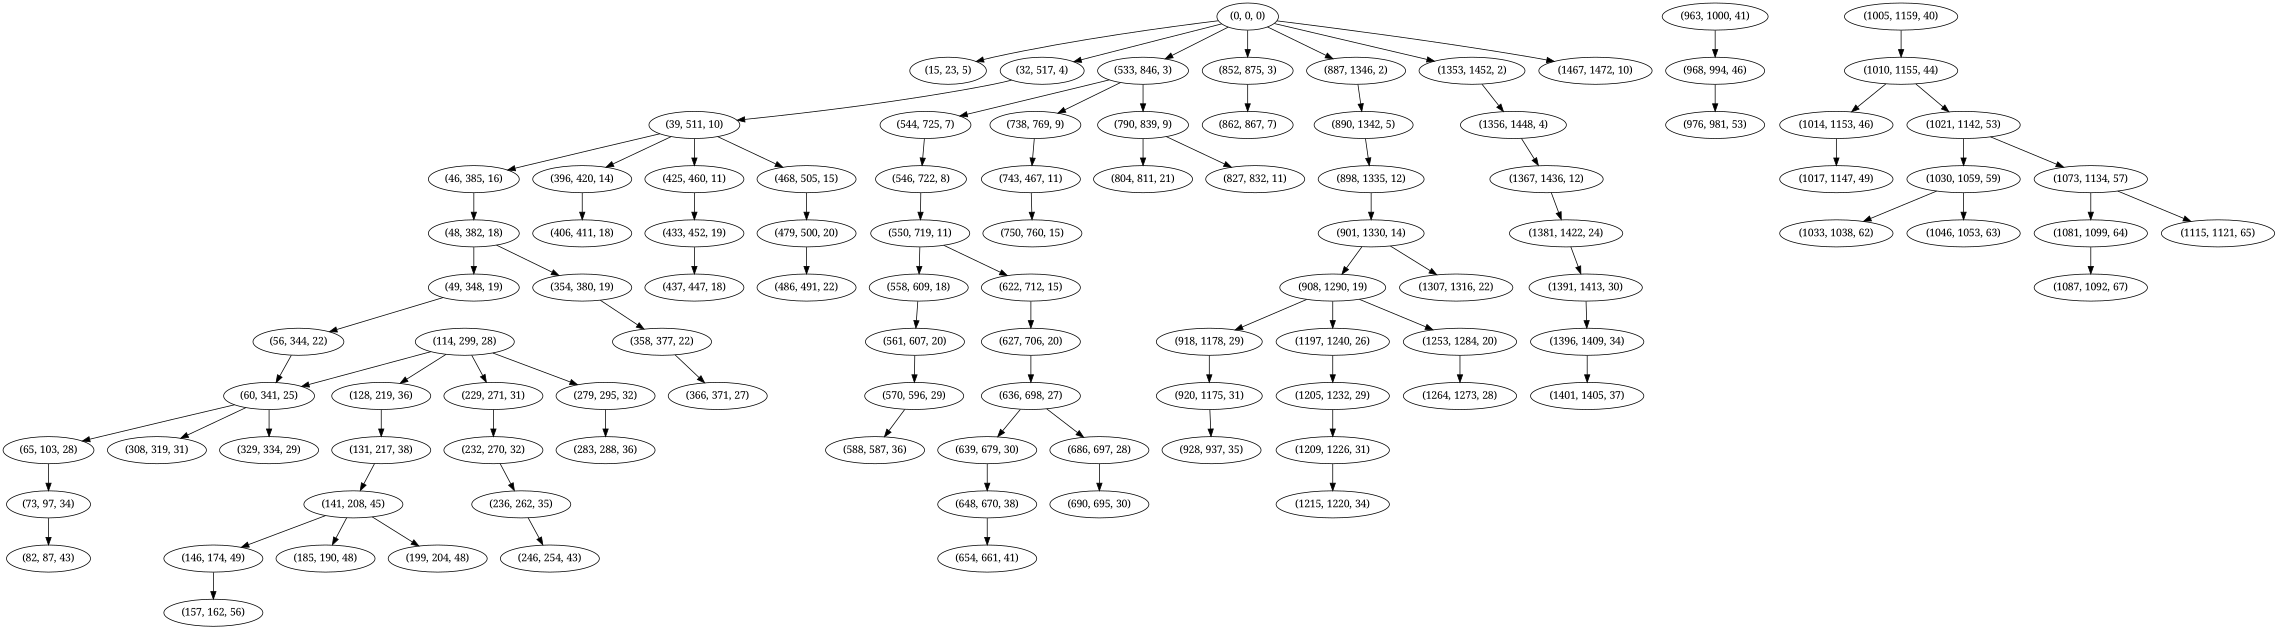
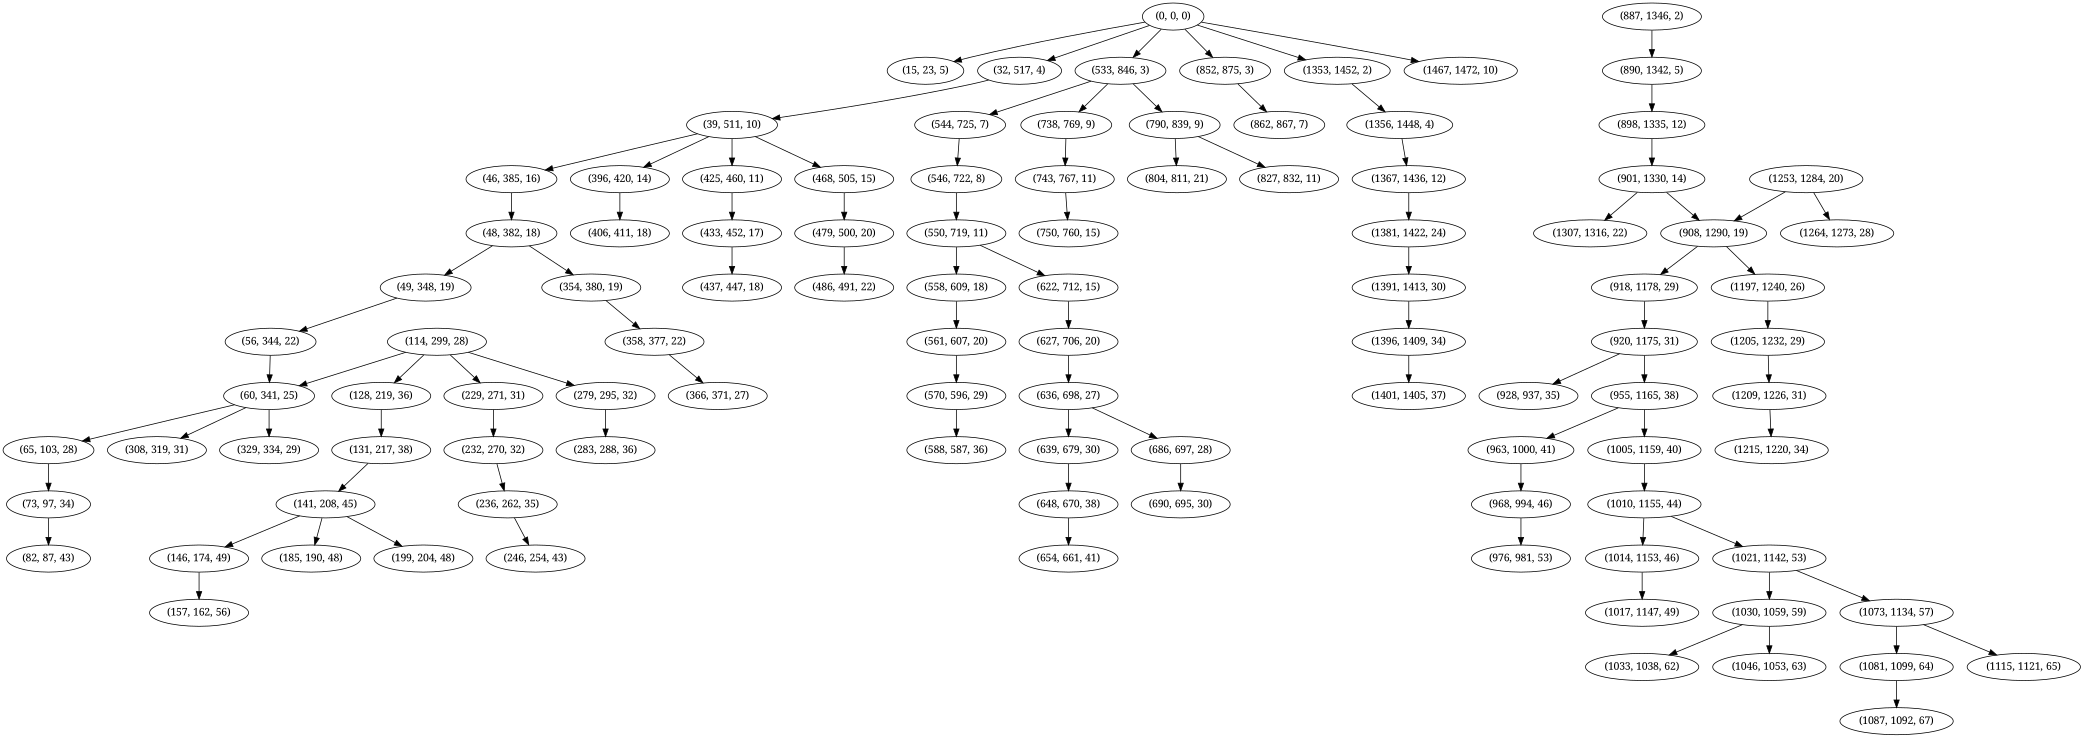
edge "(0, 0, 0)" -> "(887, 1346, 2)": removed
node "(743, 467, 11)": label "(743, 467, 11)" -> "(743, 767, 11)"
node "(433, 452, 19)": label "(433, 452, 19)" -> "(433, 452, 17)"
edge "(908, 1290, 19)" -> "(1253, 1284, 20)": reversed
node "(955, 1165, 38)": added
